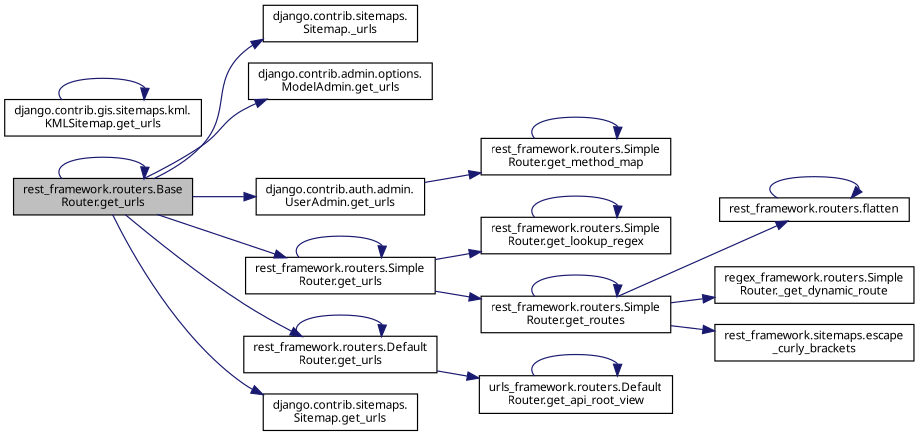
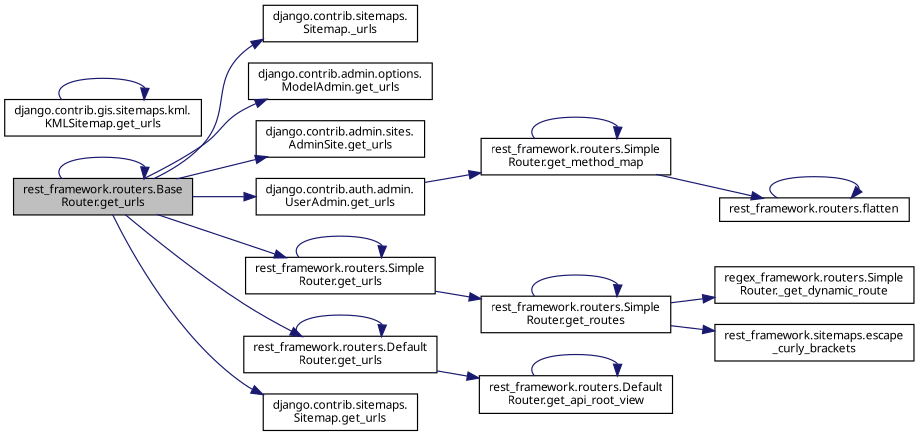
node "django.contrib.admin.sites. AdminSite.get_urls": added
node "rest_framework.routers.Simple Router.get_lookup_regex": removed
edge "rest_framework.routers.Simple Router.get_routes" -> "rest_framework.routers.flatten": now "rest_framework.routers.Simple Router.get_method_map" -> "rest_framework.routers.flatten"
node "urls_framework.routers.Default Router.get_api_root_view": label "urls_framework.routers.Default Router.get_api_root_view" -> "rest_framework.routers.Default Router.get_api_root_view"
